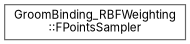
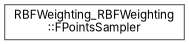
node "GroomBinding_RBFWeighting ::FPointsSampler": label "GroomBinding_RBFWeighting ::FPointsSampler" -> "RBFWeighting_RBFWeighting ::FPointsSampler"
